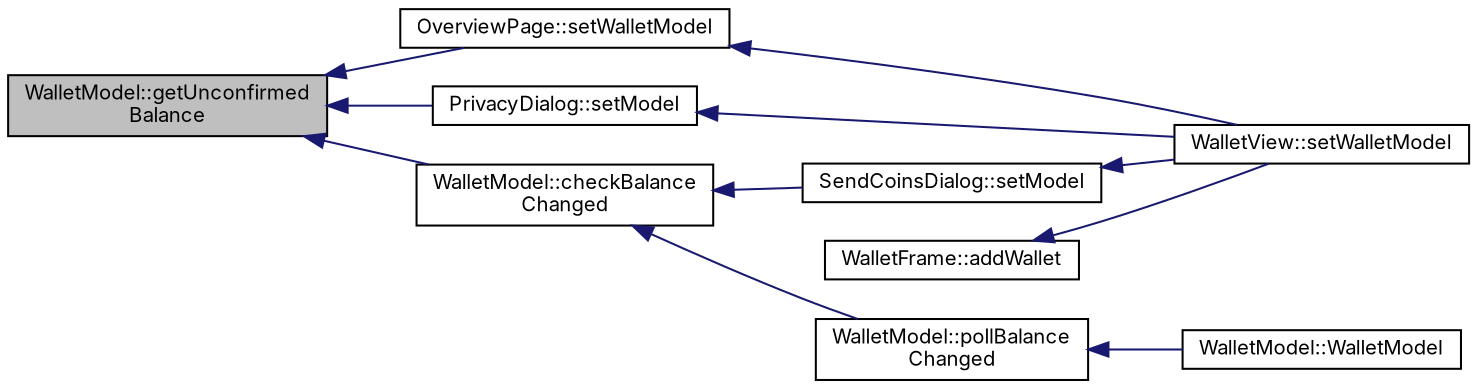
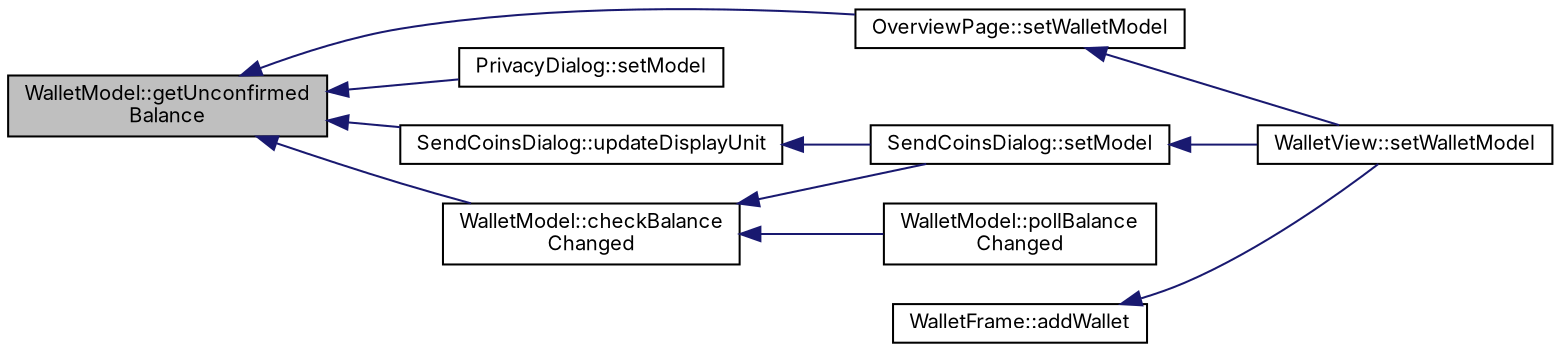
edge "WalletView::setWalletModel" -> "PrivacyDialog::setModel": removed
node "SendCoinsDialog::updateDisplayUnit": added
node "WalletModel::WalletModel": removed
